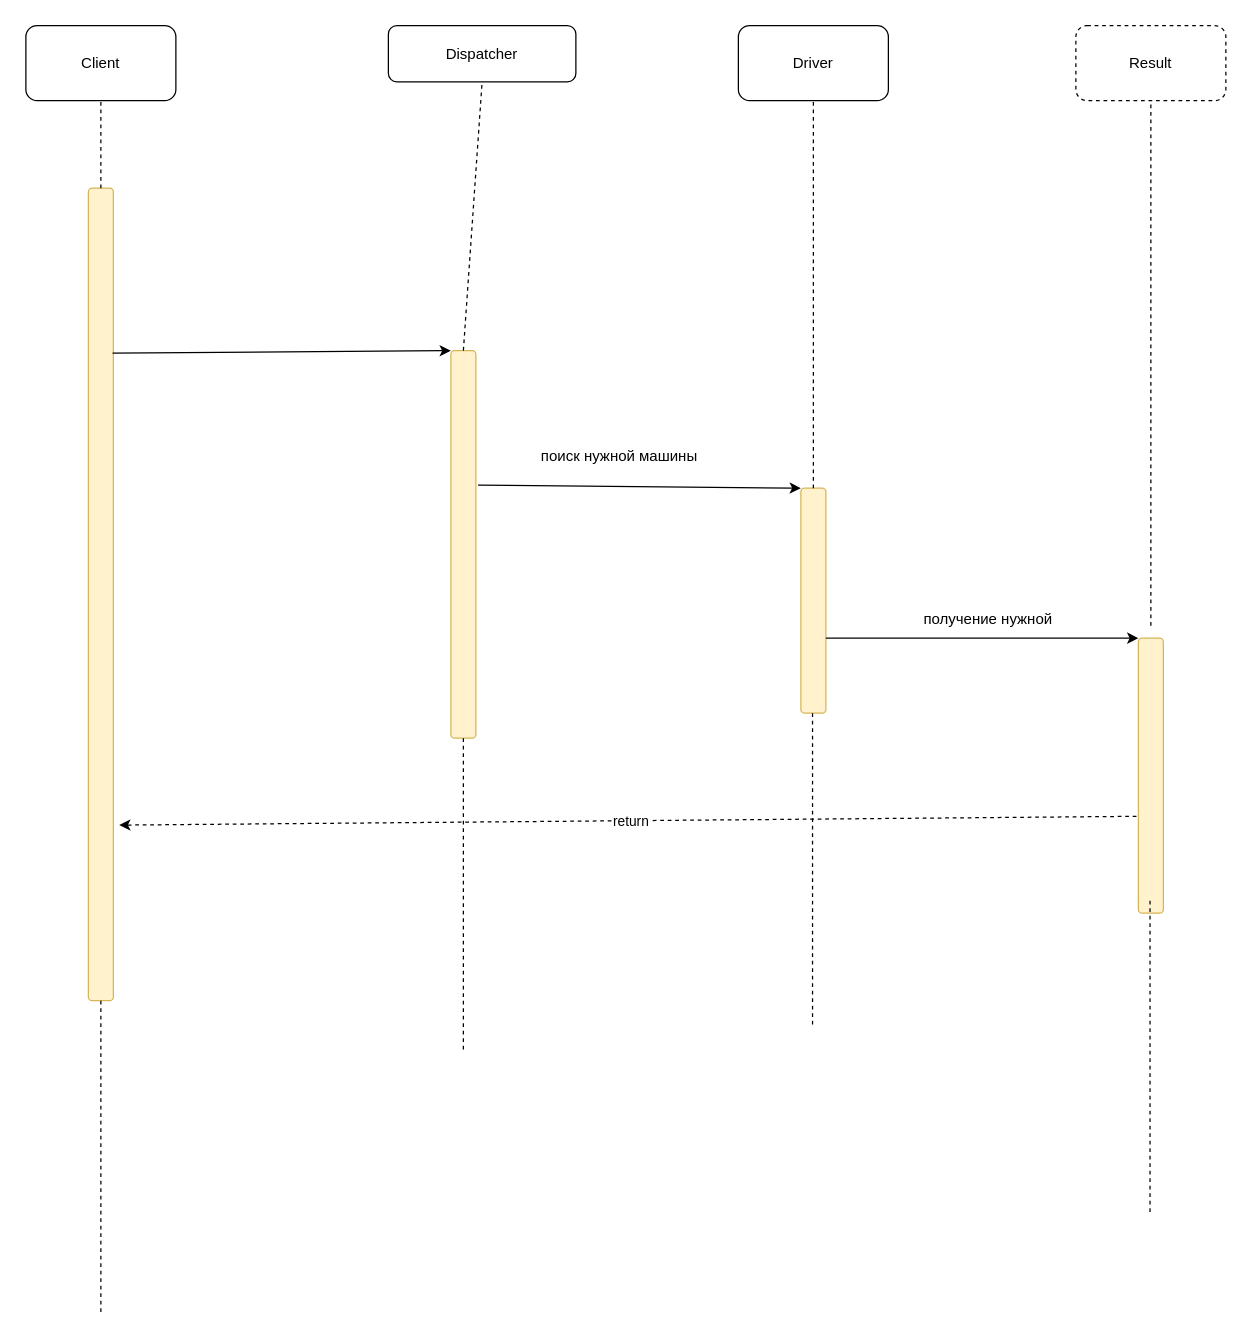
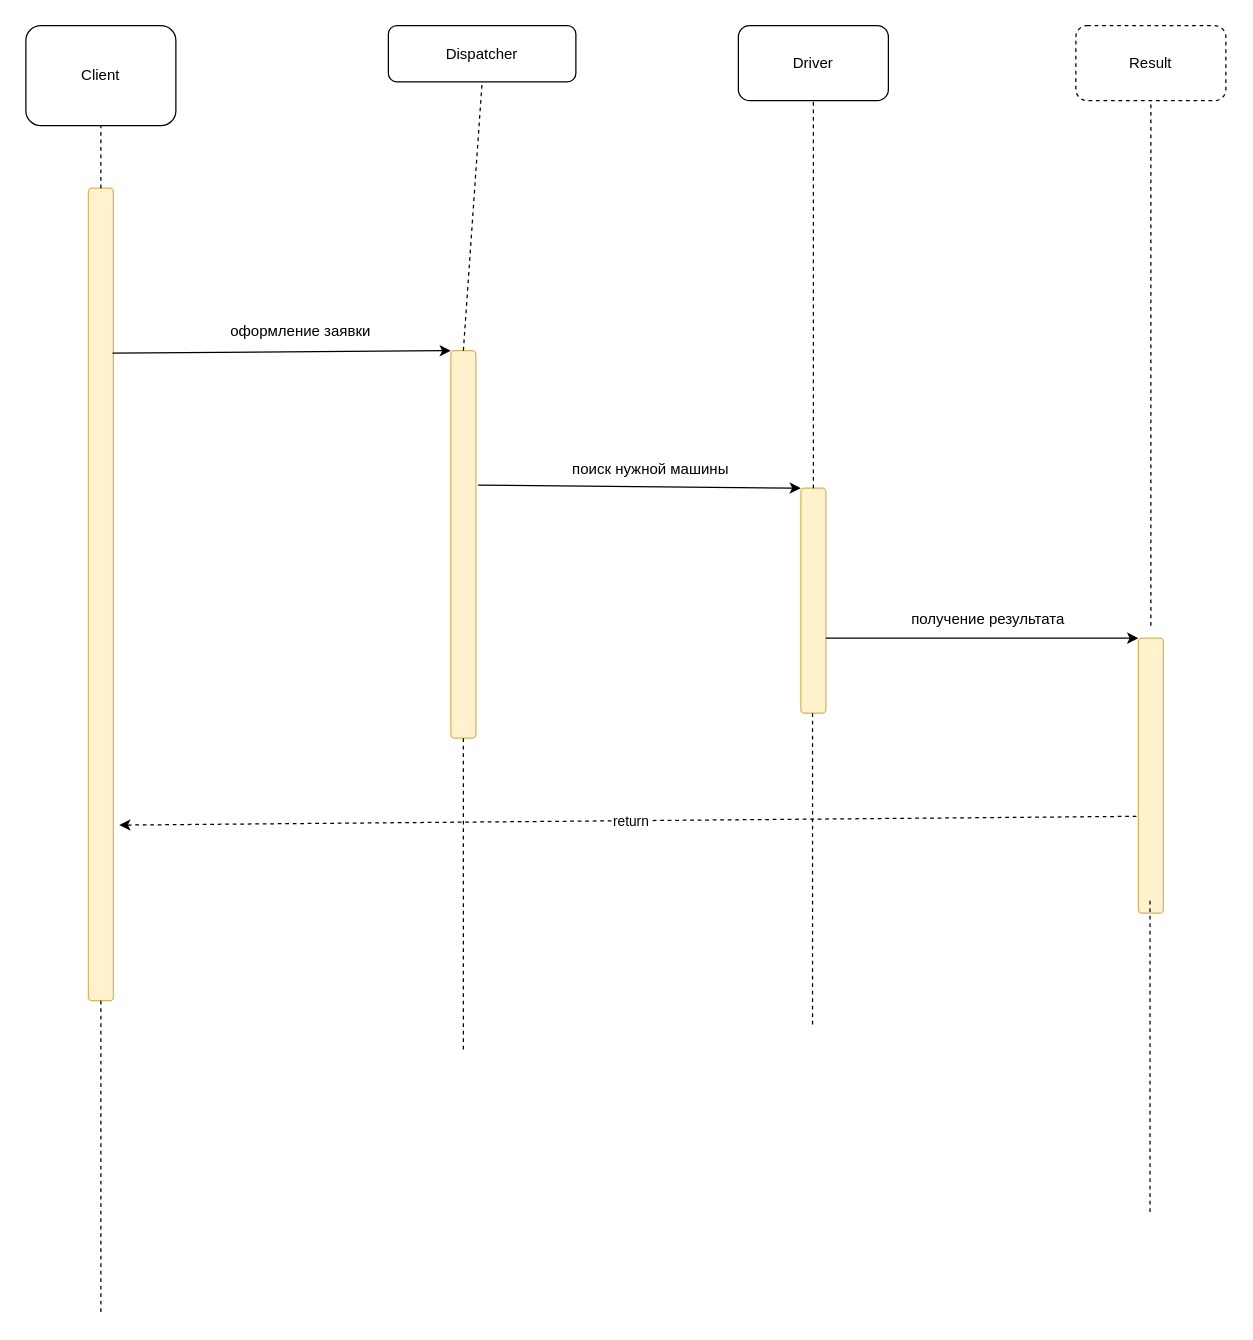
node "Client": size 150x75 -> 150x100
node "оформление заявки": added
node "поиск нужной машины": moved (619, 457) -> (651, 469)
node "получение нужной": label "получение нужной" -> "получение результата"
